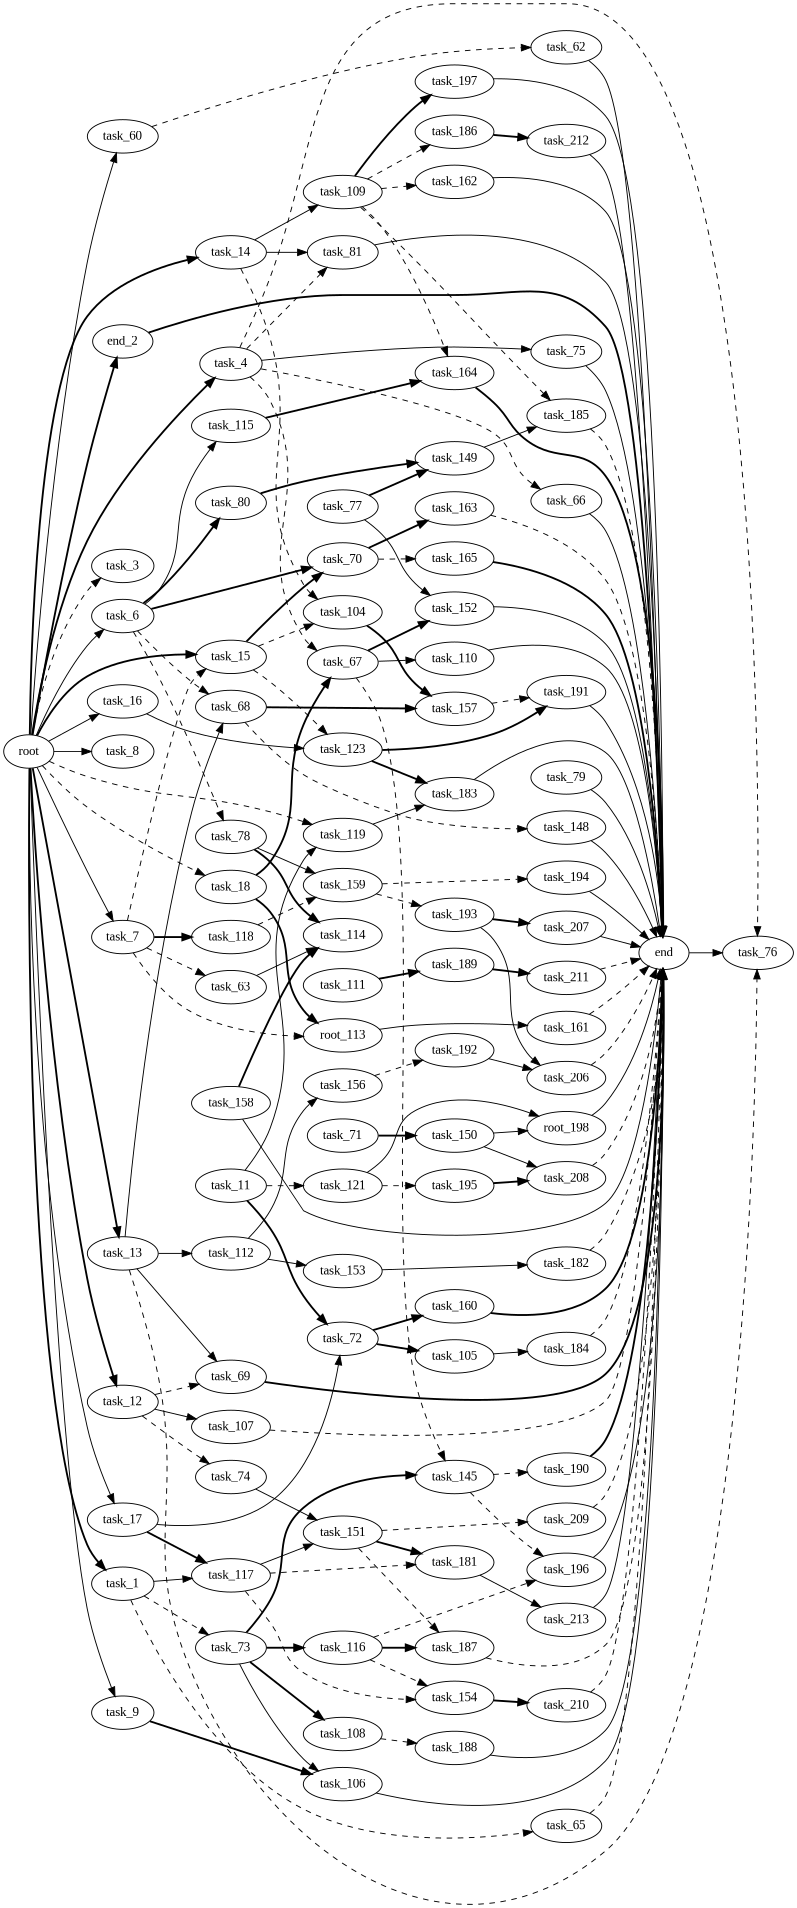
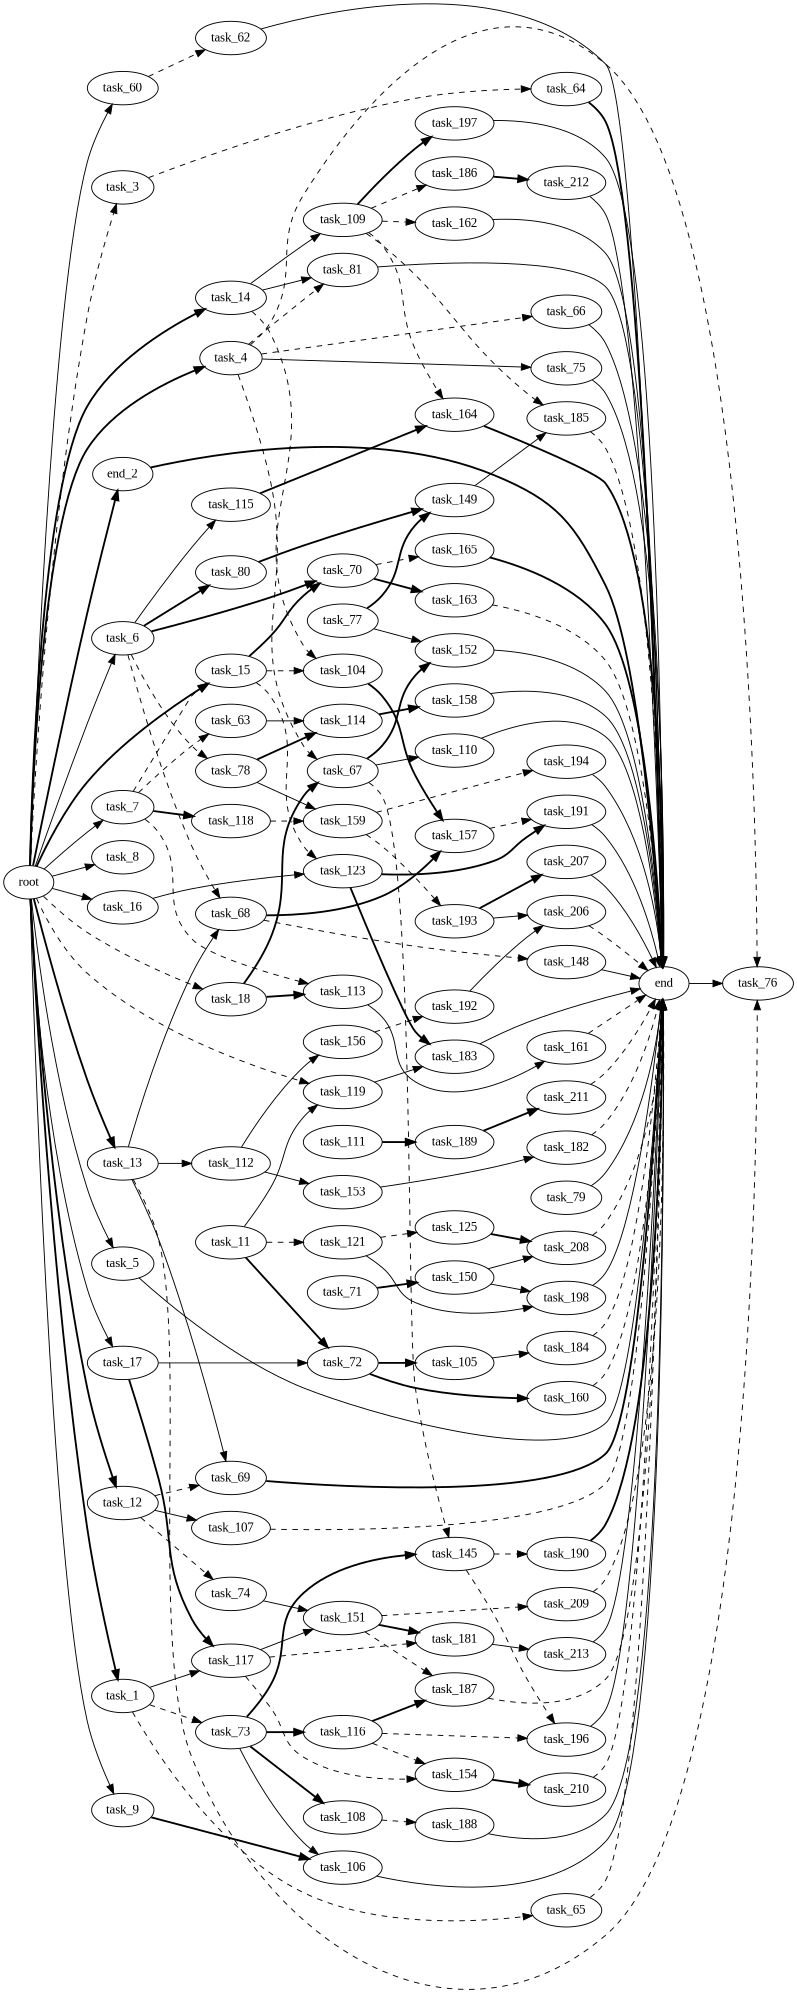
node "task_64": added
edge "task_158" -> "task_114": reversed
node "root_113": label "root_113" -> "task_113"
node "root_198": label "root_198" -> "task_198"
node "task_195": label "task_195" -> "task_125"
node "task_5": added
edge "task_160" -> "end": style bold -> dashed
